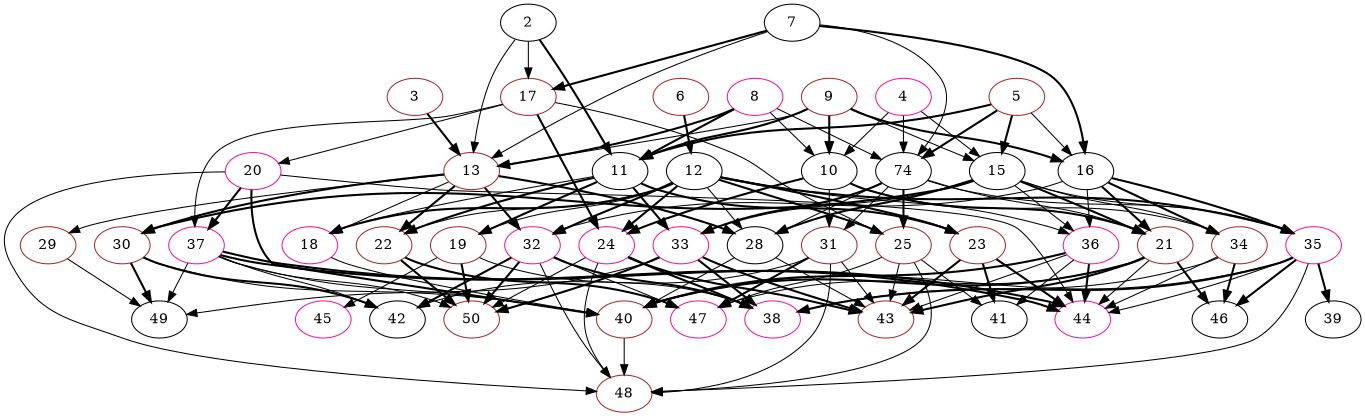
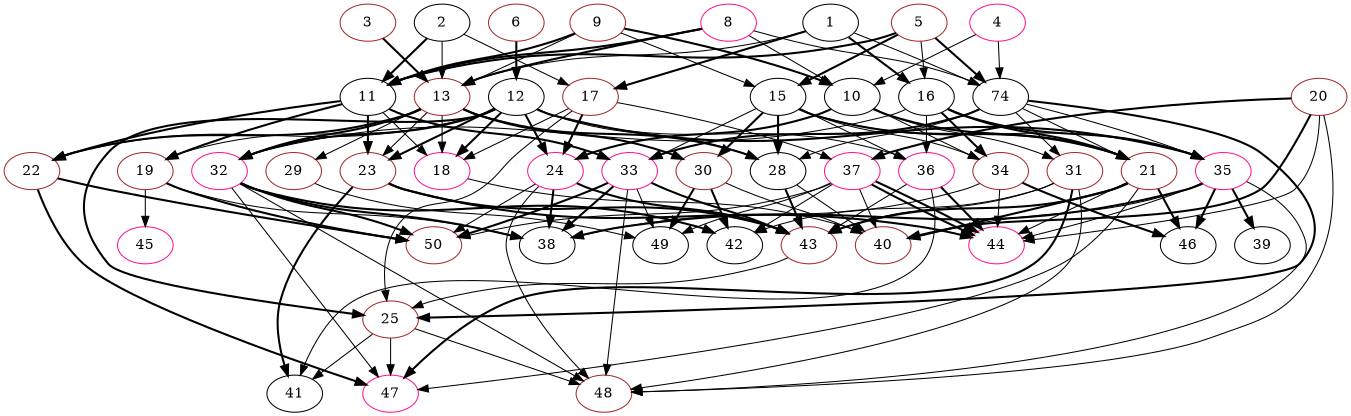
node "7": label "7" -> "1"
edge "4" -> "15": removed
edge "17" -> "20": now "17" -> "18"
edge "9" -> "16": removed
edge "13" -> "23": added
node "20": color deeppink -> brown
edge "36" -> "40": removed
edge "25" -> "43": reversed
edge "28" -> "43": style solid -> bold
node "38": color deeppink -> black
edge "40" -> "48": now "33" -> "48"
